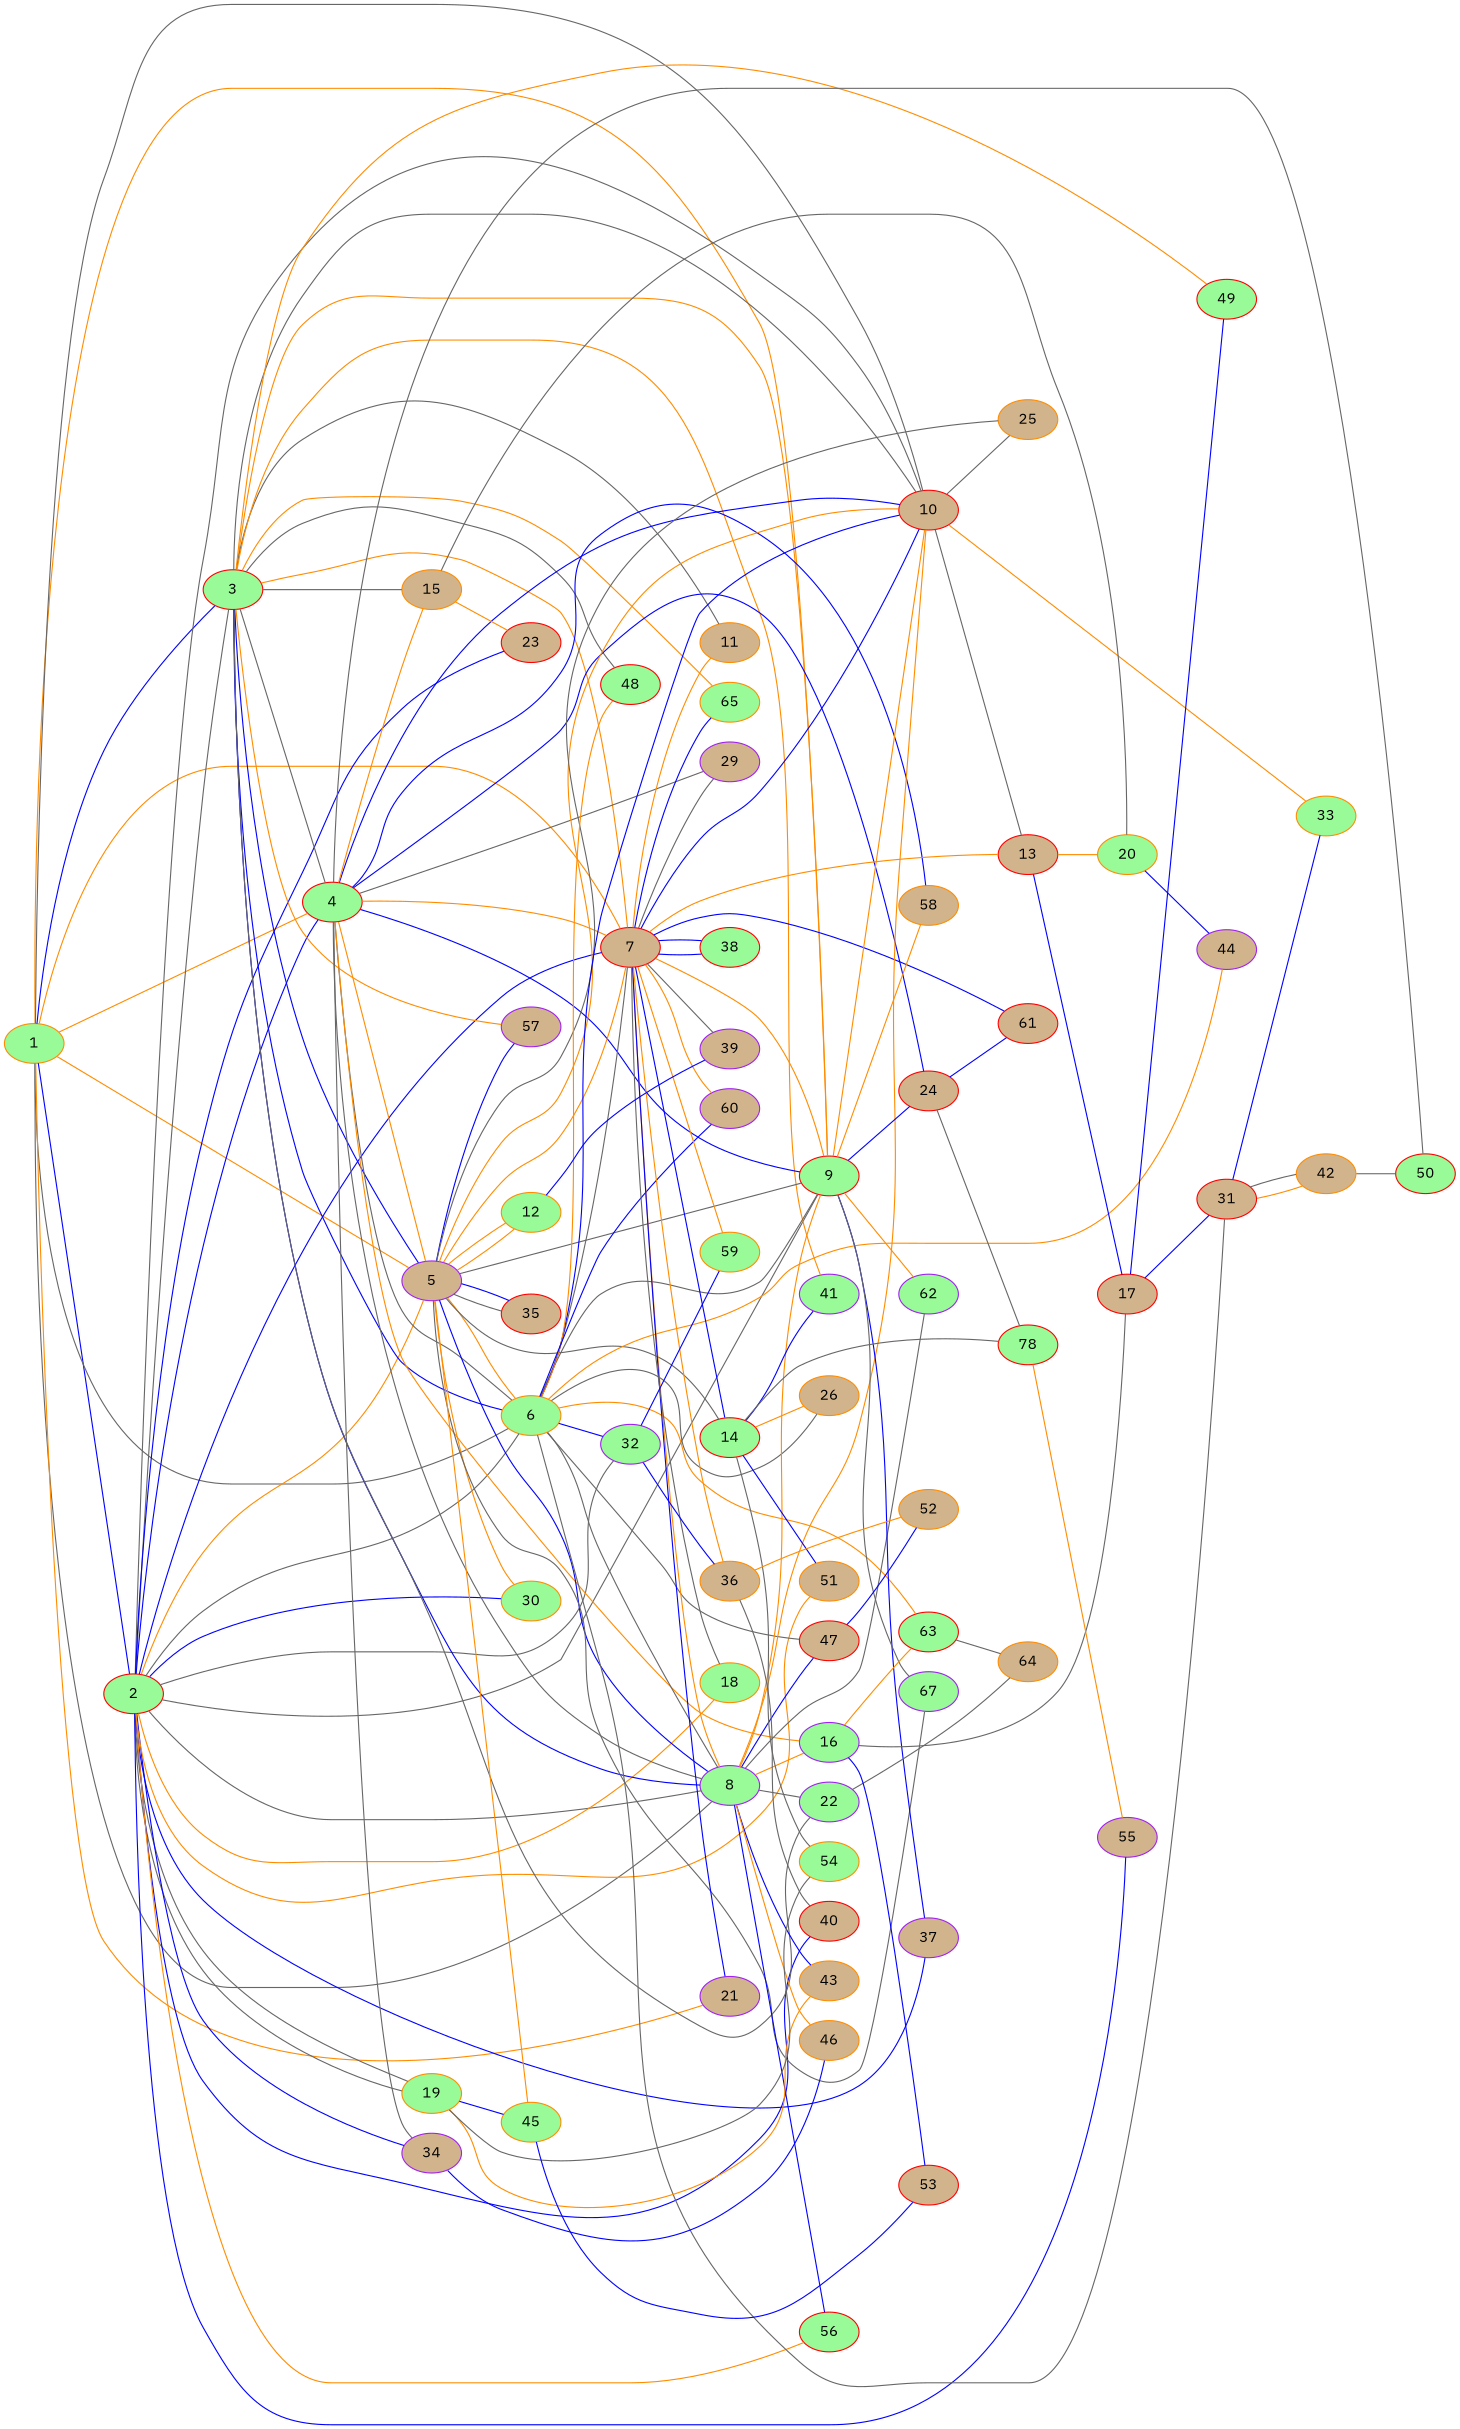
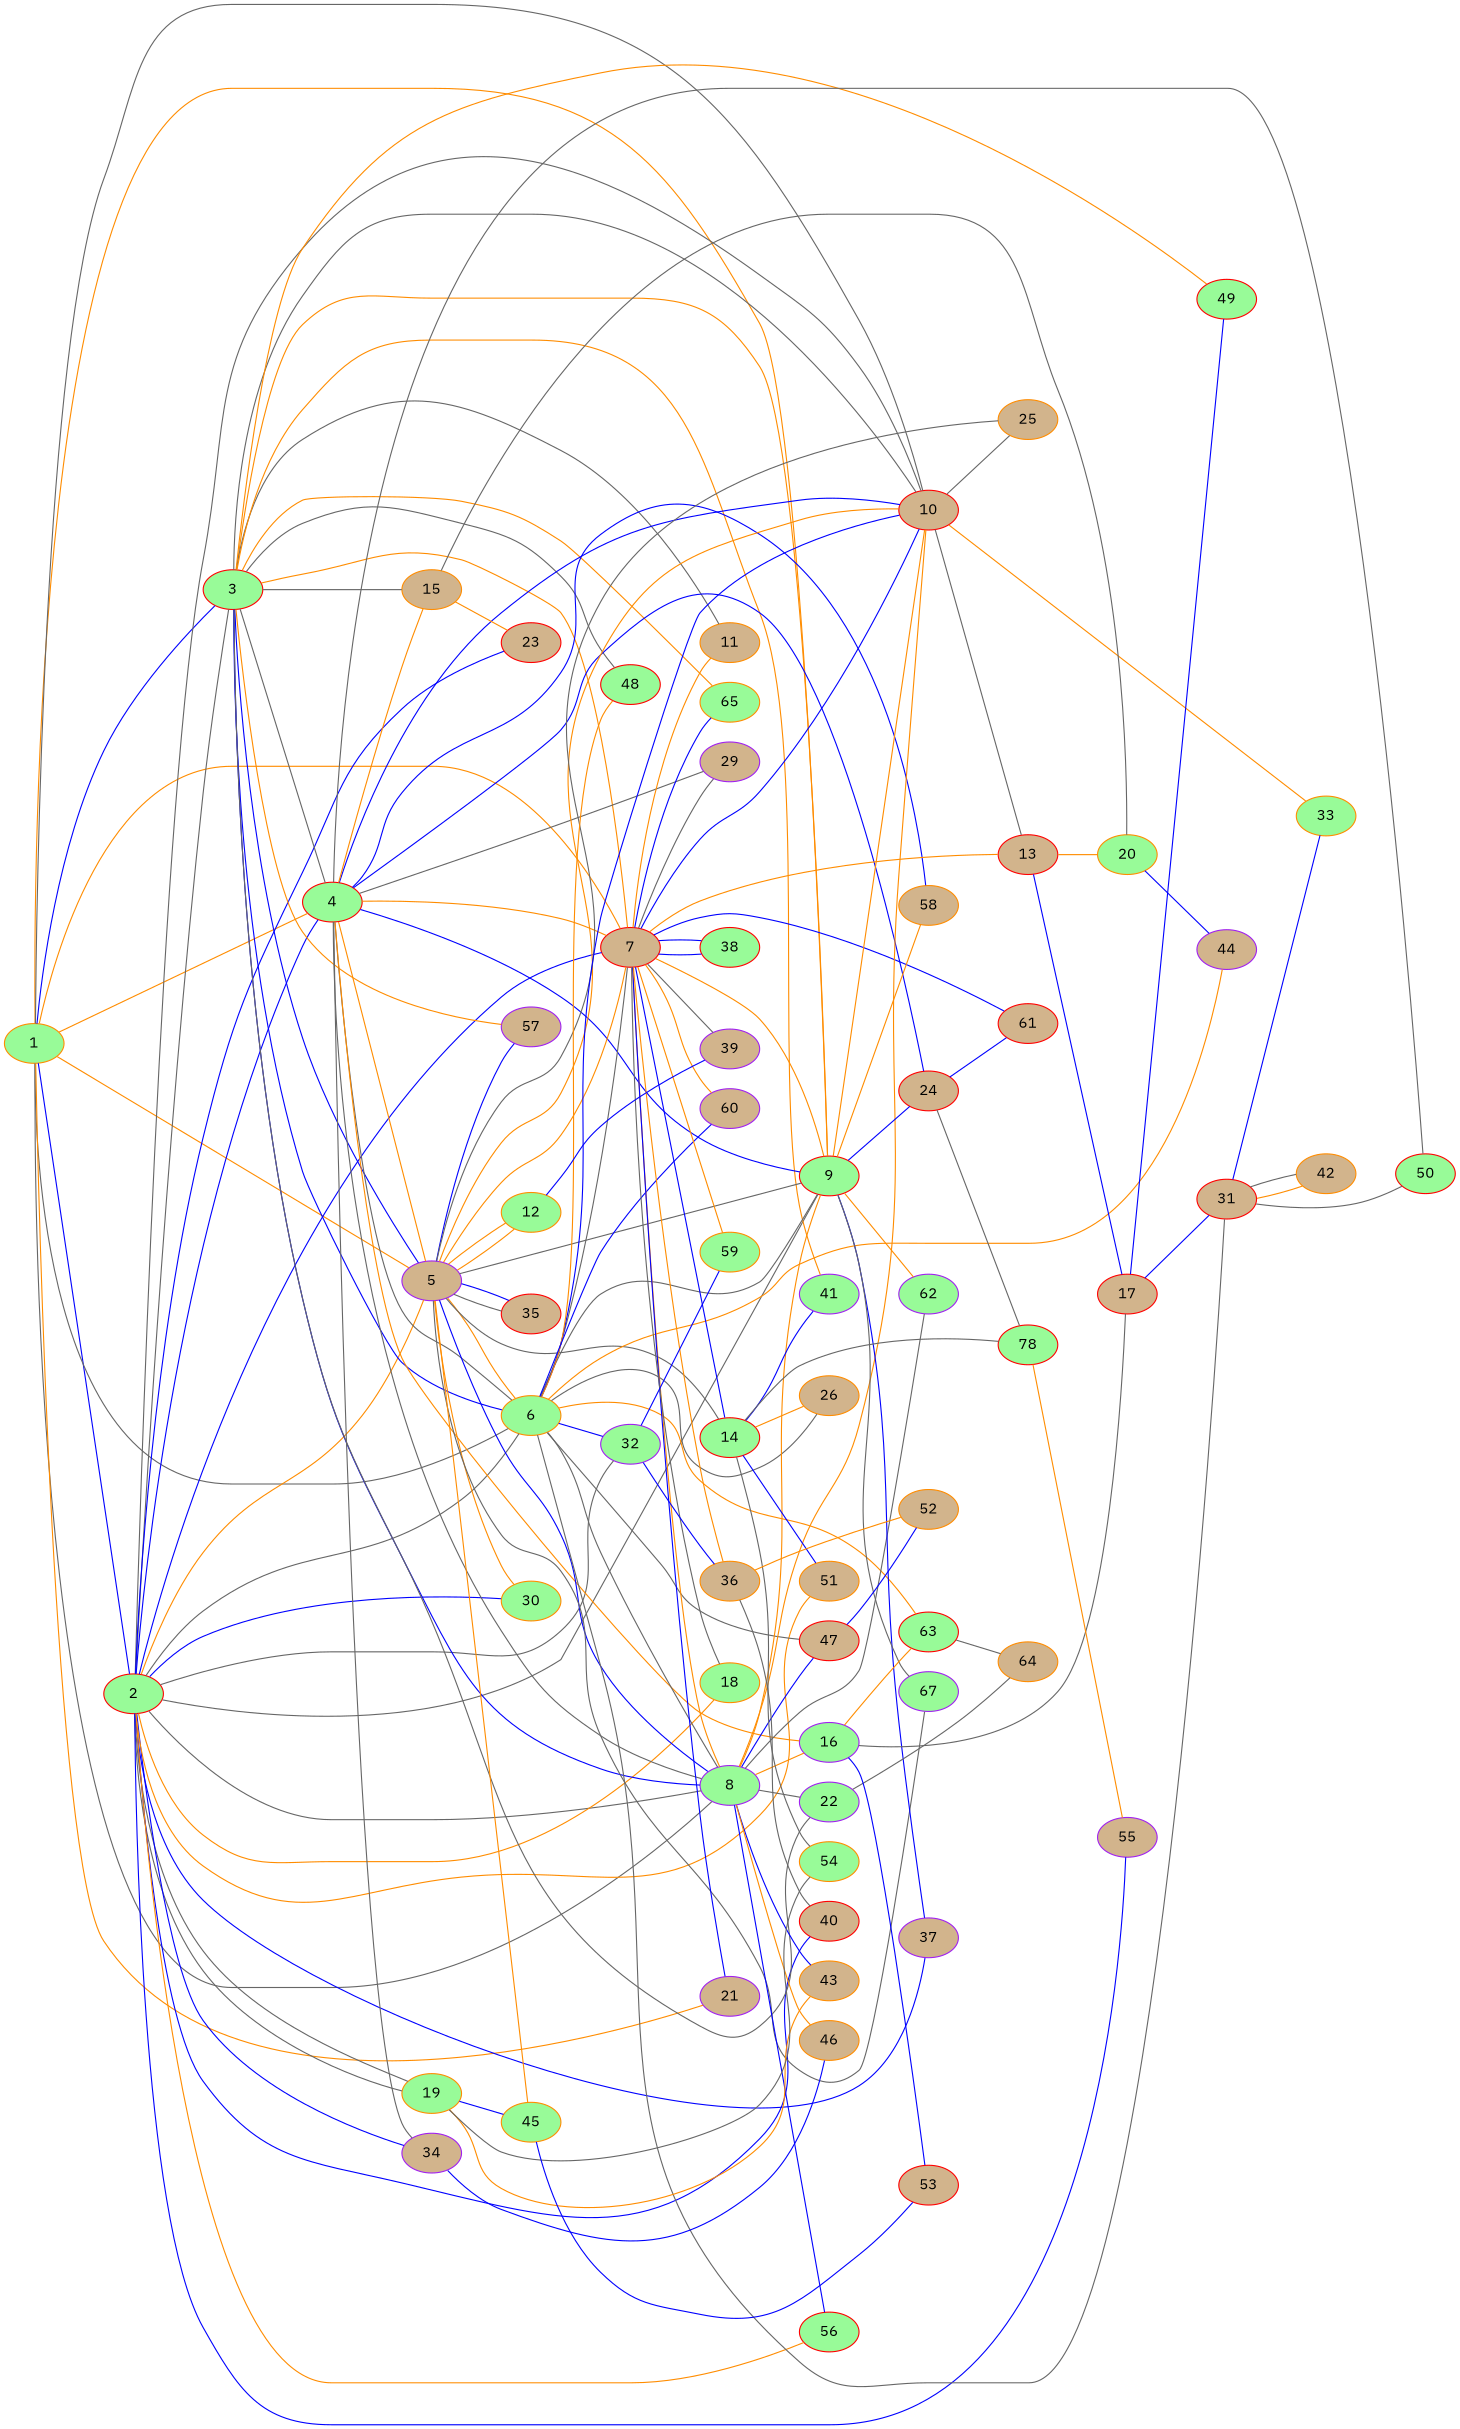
edge "42" -- "50": now "31" -- "50"
